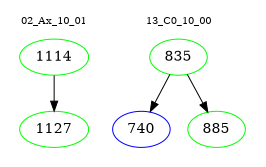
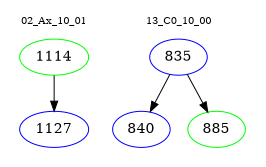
node "835": color green -> blue
node "1127": color green -> blue
node "740": label "740" -> "840"
